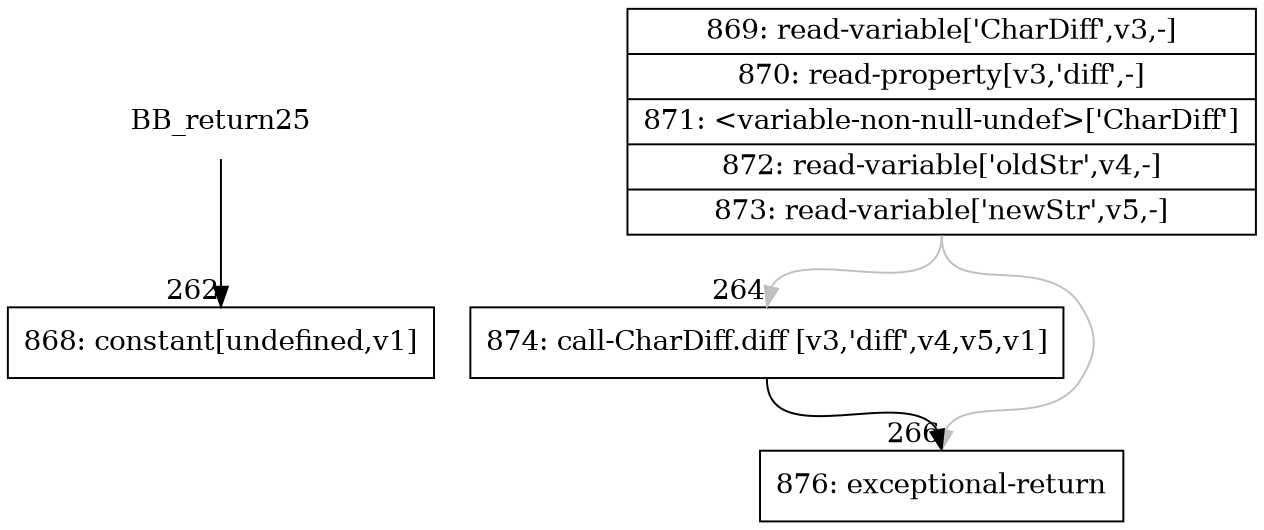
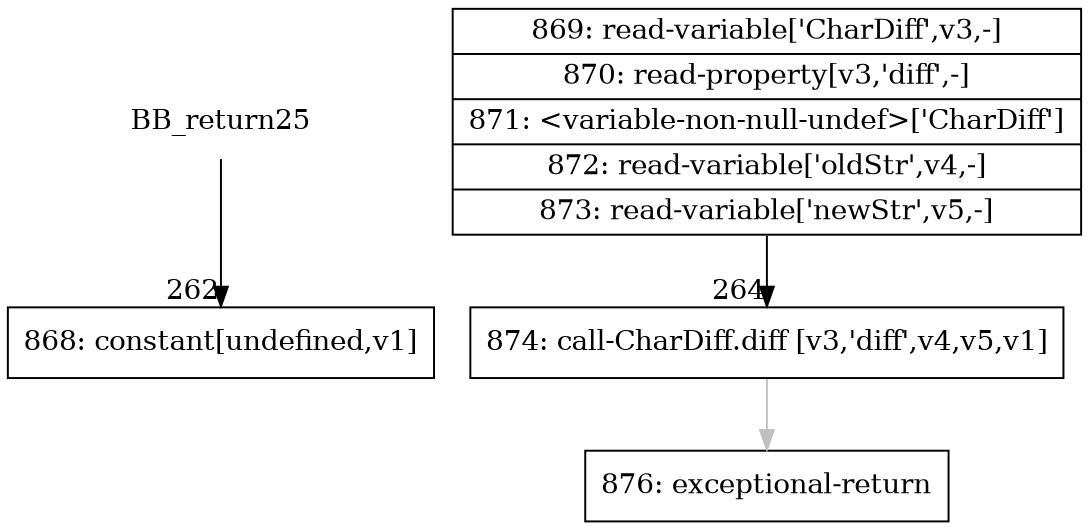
edge "869: read-variable['CharDiff',v3,-]" -> "874: call-CharDiff.diff [v3,'diff',v4,v5,v1]": color gray -> black
edge "869: read-variable['CharDiff',v3,-]" -> "876: exceptional-return": removed
edge "874: call-CharDiff.diff [v3,'diff',v4,v5,v1]" -> "876: exceptional-return": color black -> gray
